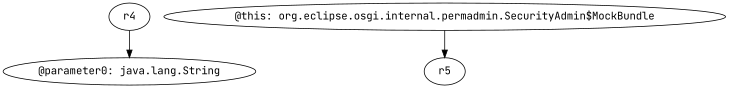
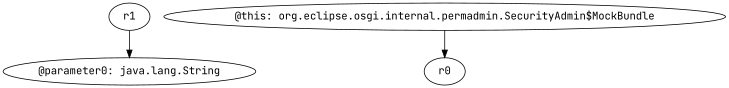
node "r4": label "r4" -> "r1"
node "r5": label "r5" -> "r0"
